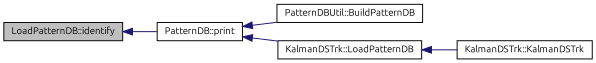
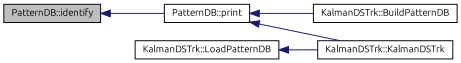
node "PatternDBUtil::BuildPatternDB": label "PatternDBUtil::BuildPatternDB" -> "KalmanDSTrk::BuildPatternDB"
node "LoadPatternDB::identify": label "LoadPatternDB::identify" -> "PatternDB::identify"
edge "KalmanDSTrk::LoadPatternDB" -> "PatternDB::print": now "KalmanDSTrk::KalmanDSTrk" -> "PatternDB::print"
